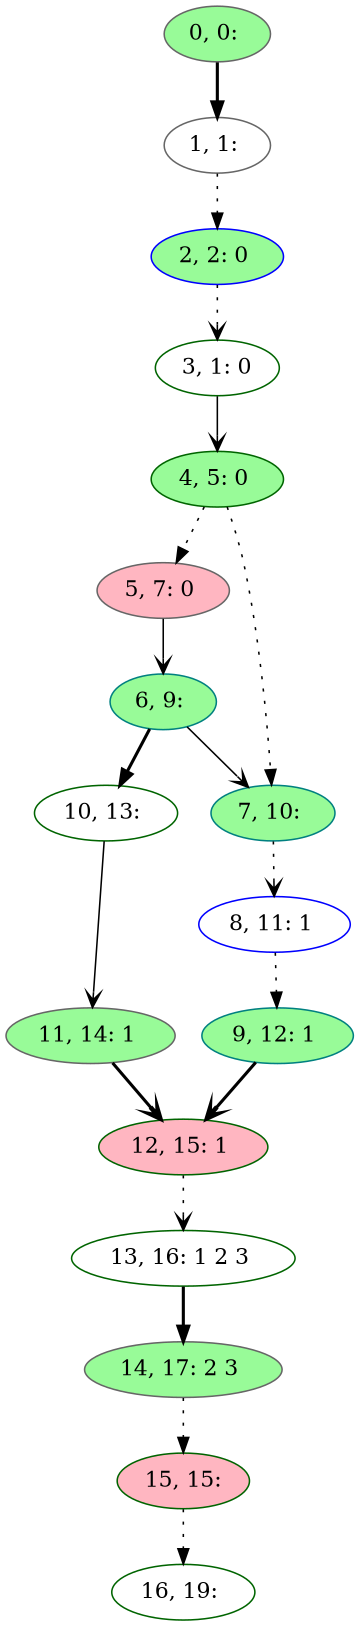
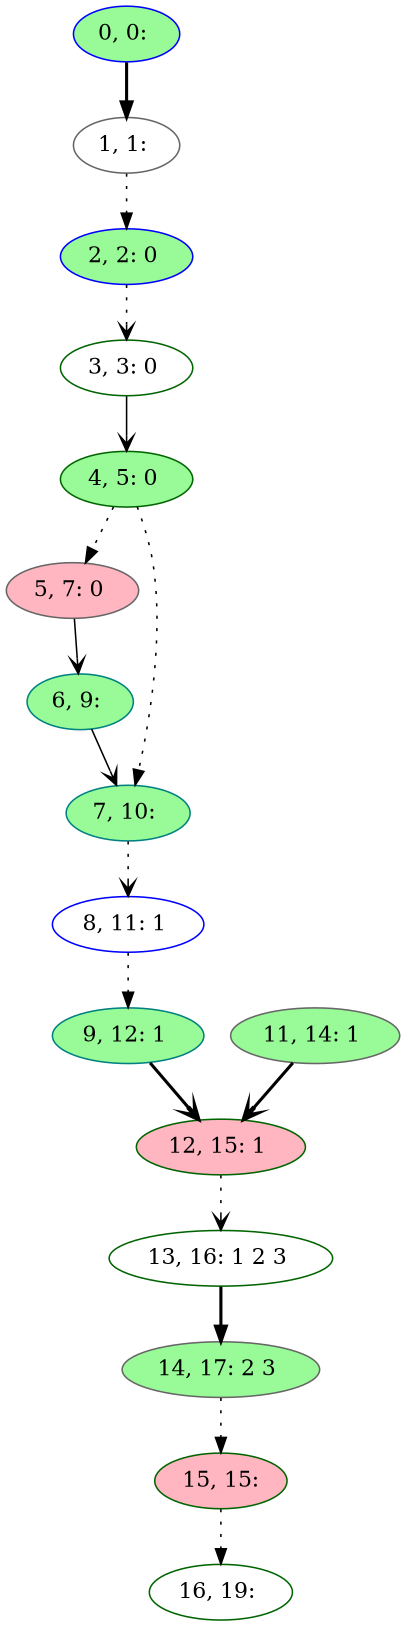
node "0, 0:": color gray40 -> blue
node "3, 1: 0": label "3, 1: 0" -> "3, 3: 0"
node "10, 13:": removed
